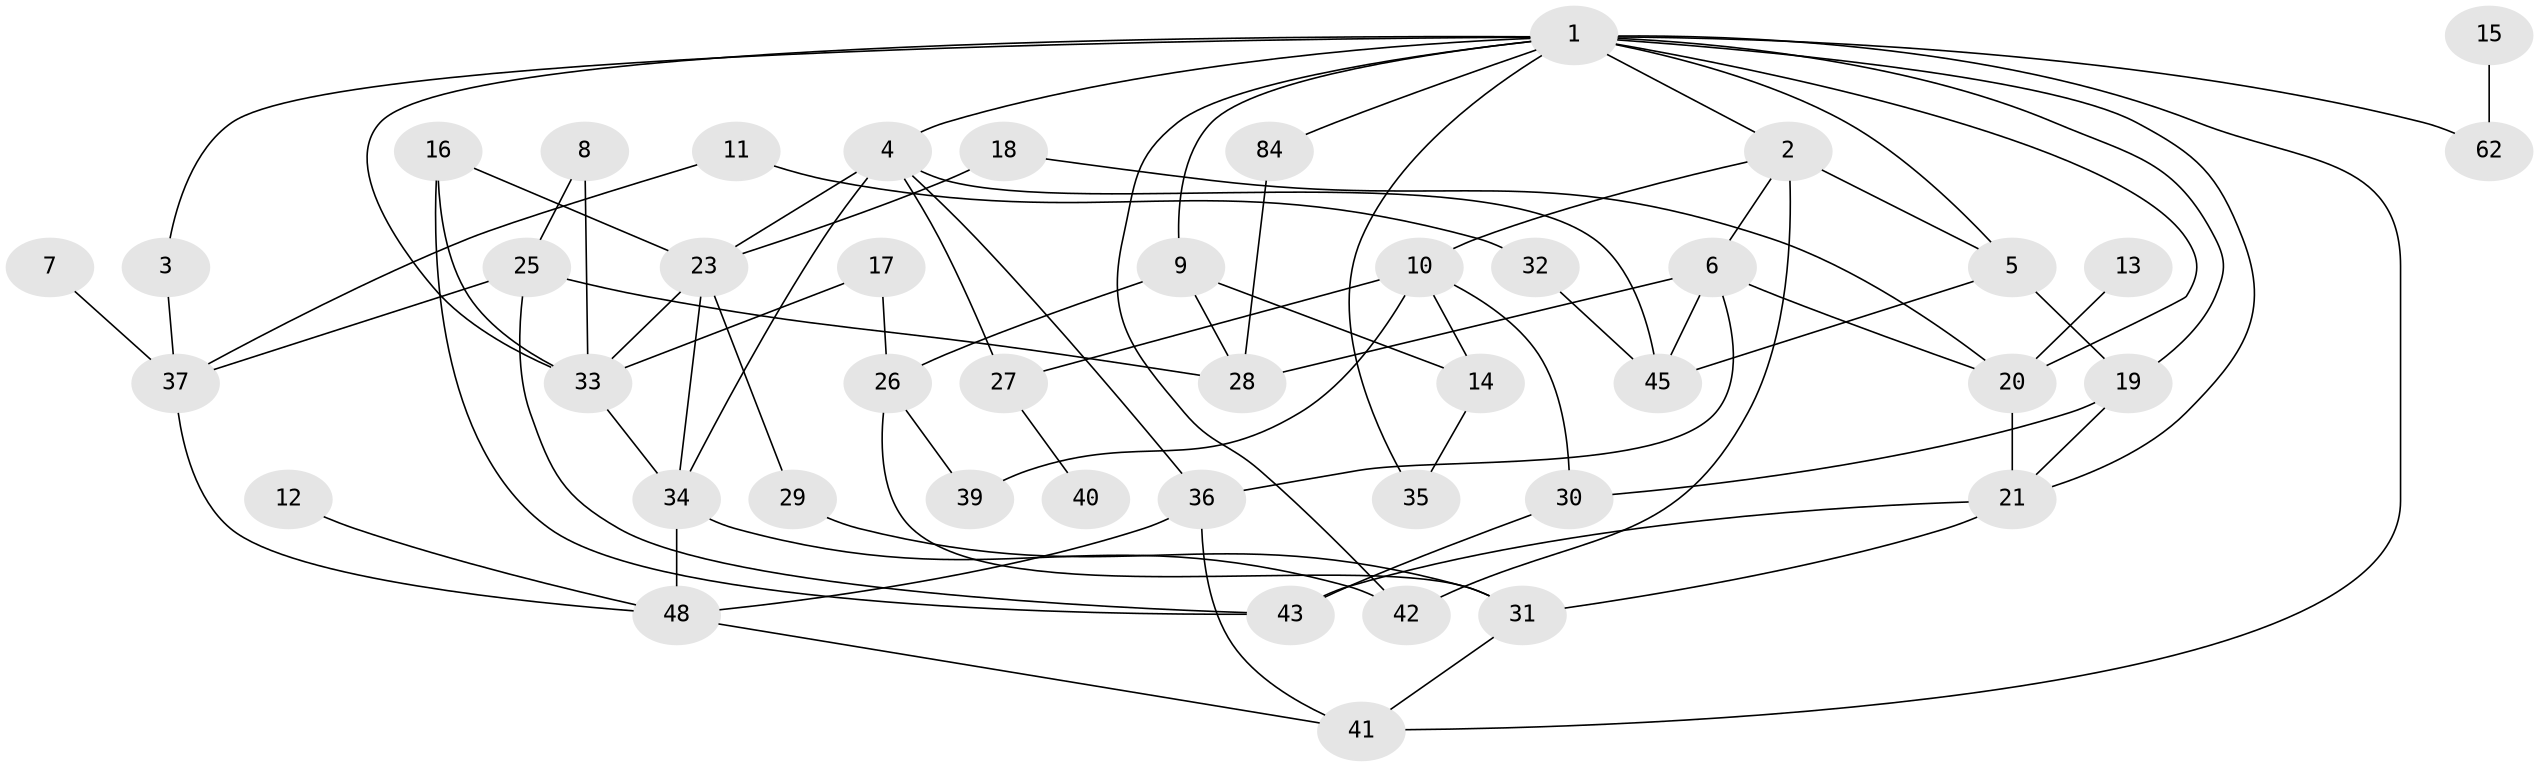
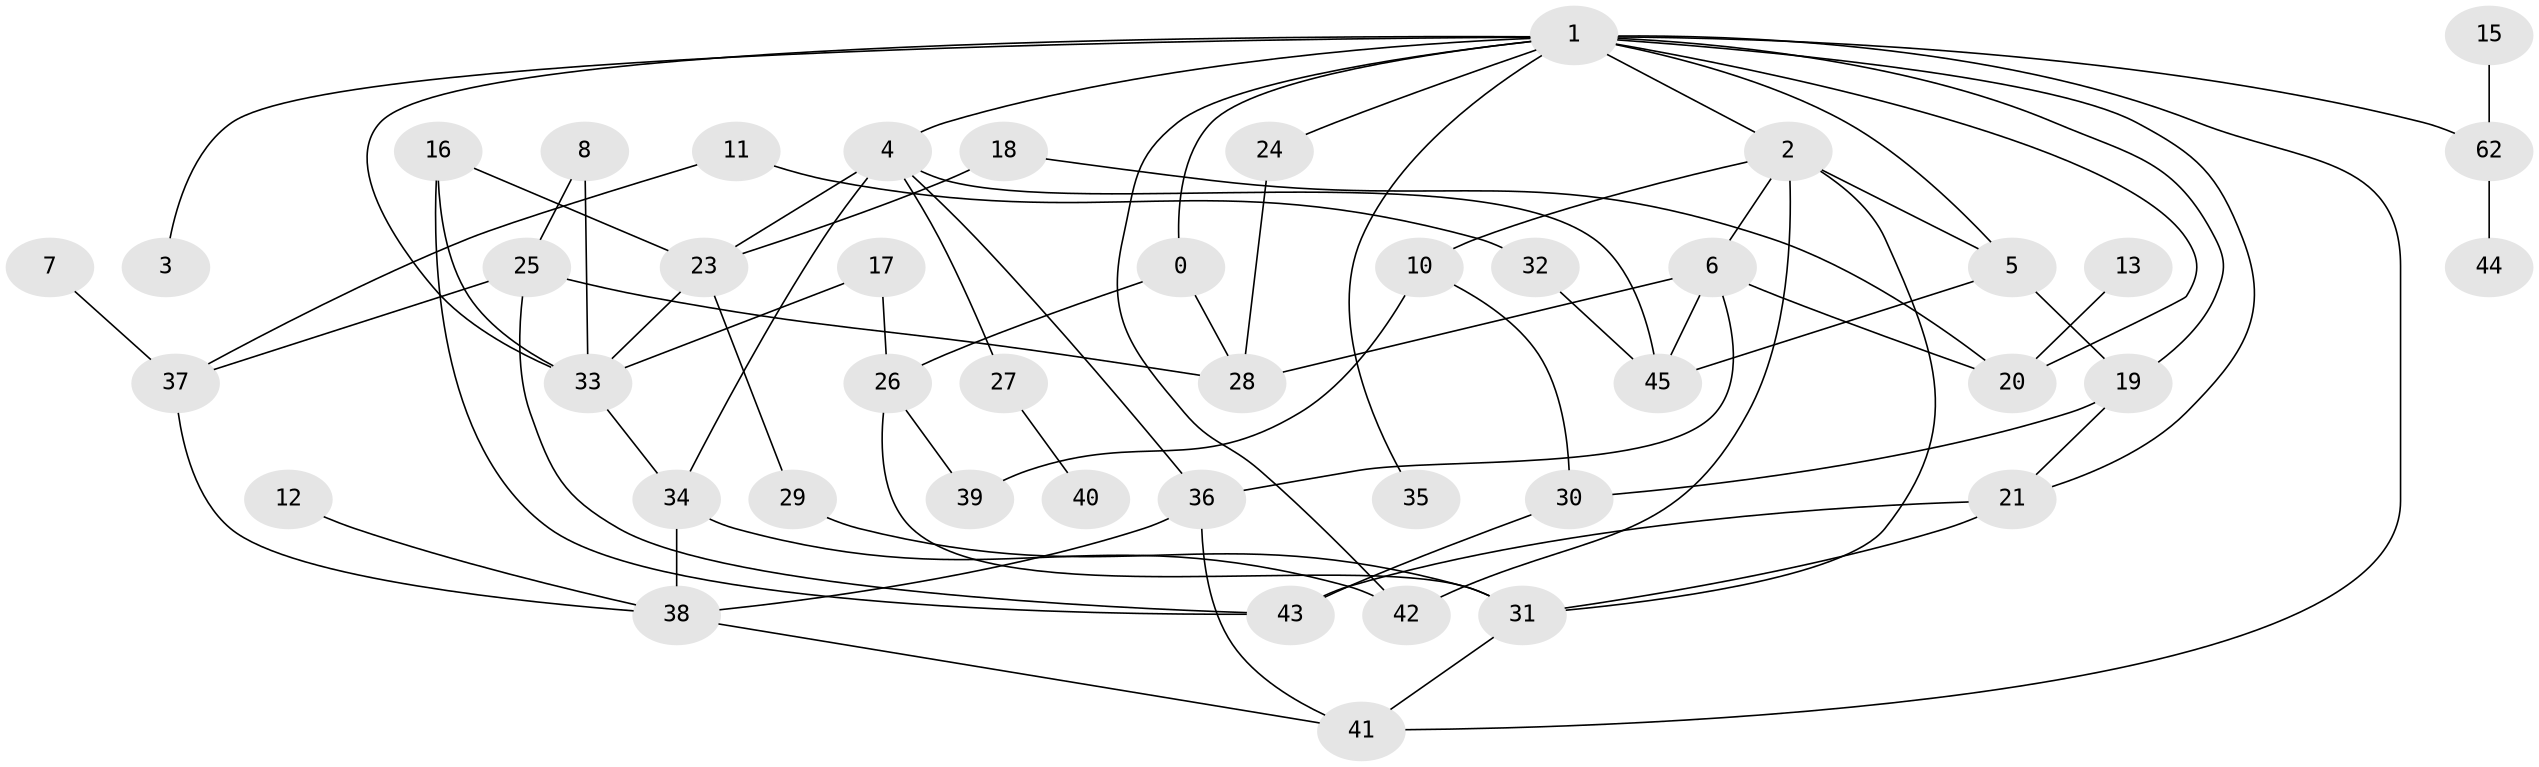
node "84": label "84" -> "24"
node "9": label "9" -> "0"
node "44": added
edge "10" -- "27": removed
edge "3" -- "37": removed
edge "23" -- "34": removed
node "14": removed
edge "20" -- "21": removed
edge "2" -- "31": added
node "48": label "48" -> "38"
